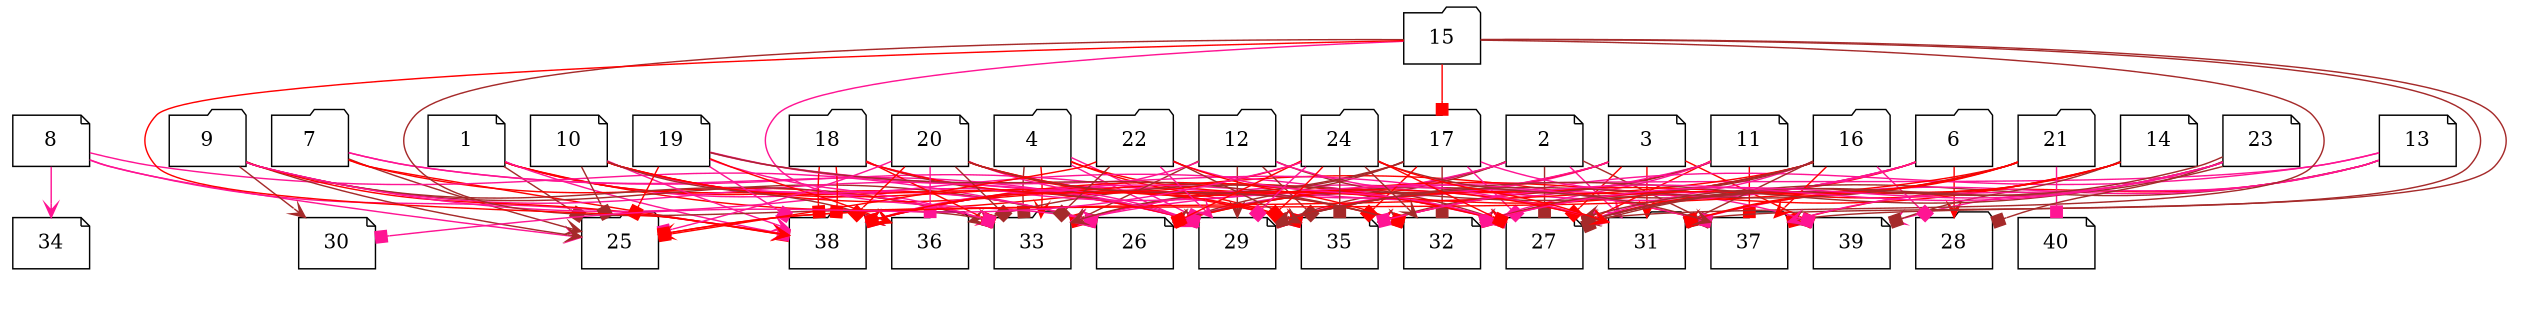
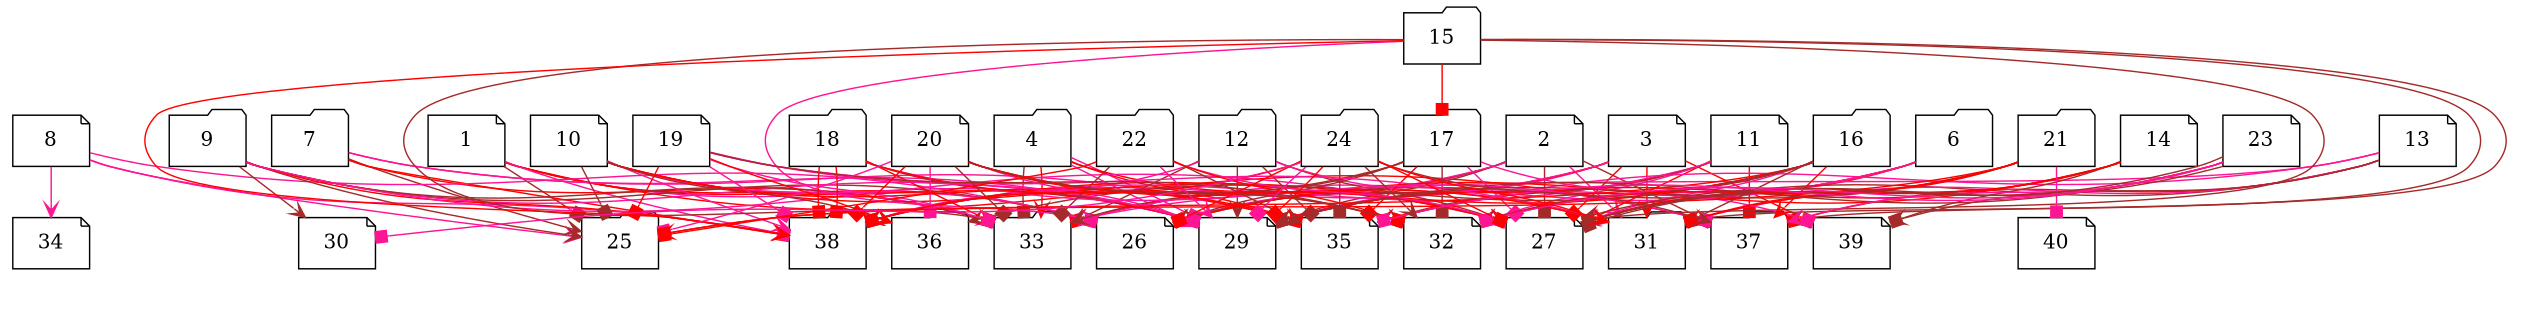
edge "13" -> "39": color deeppink -> brown
node "28": removed
